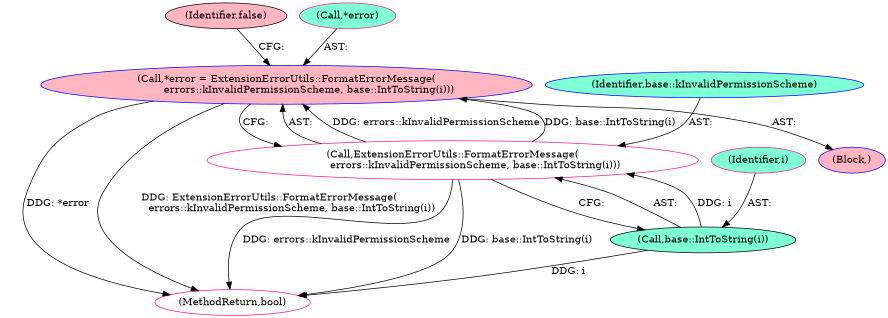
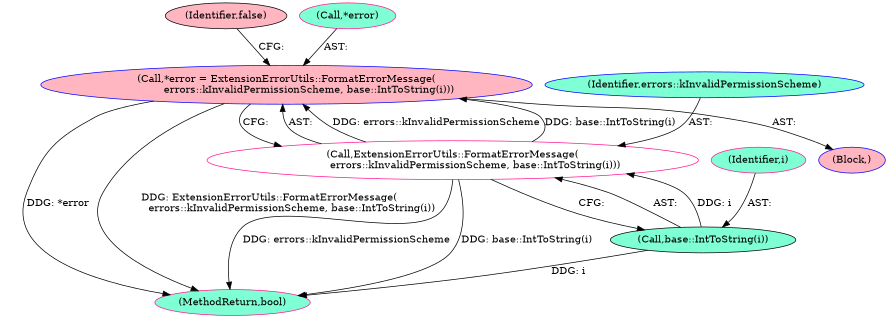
node "(Identifier,base::kInvalidPermissionScheme)": label "(Identifier,base::kInvalidPermissionScheme)" -> "(Identifier,errors::kInvalidPermissionScheme)"
node "(MethodReturn,bool)": fillcolor white -> aquamarine
